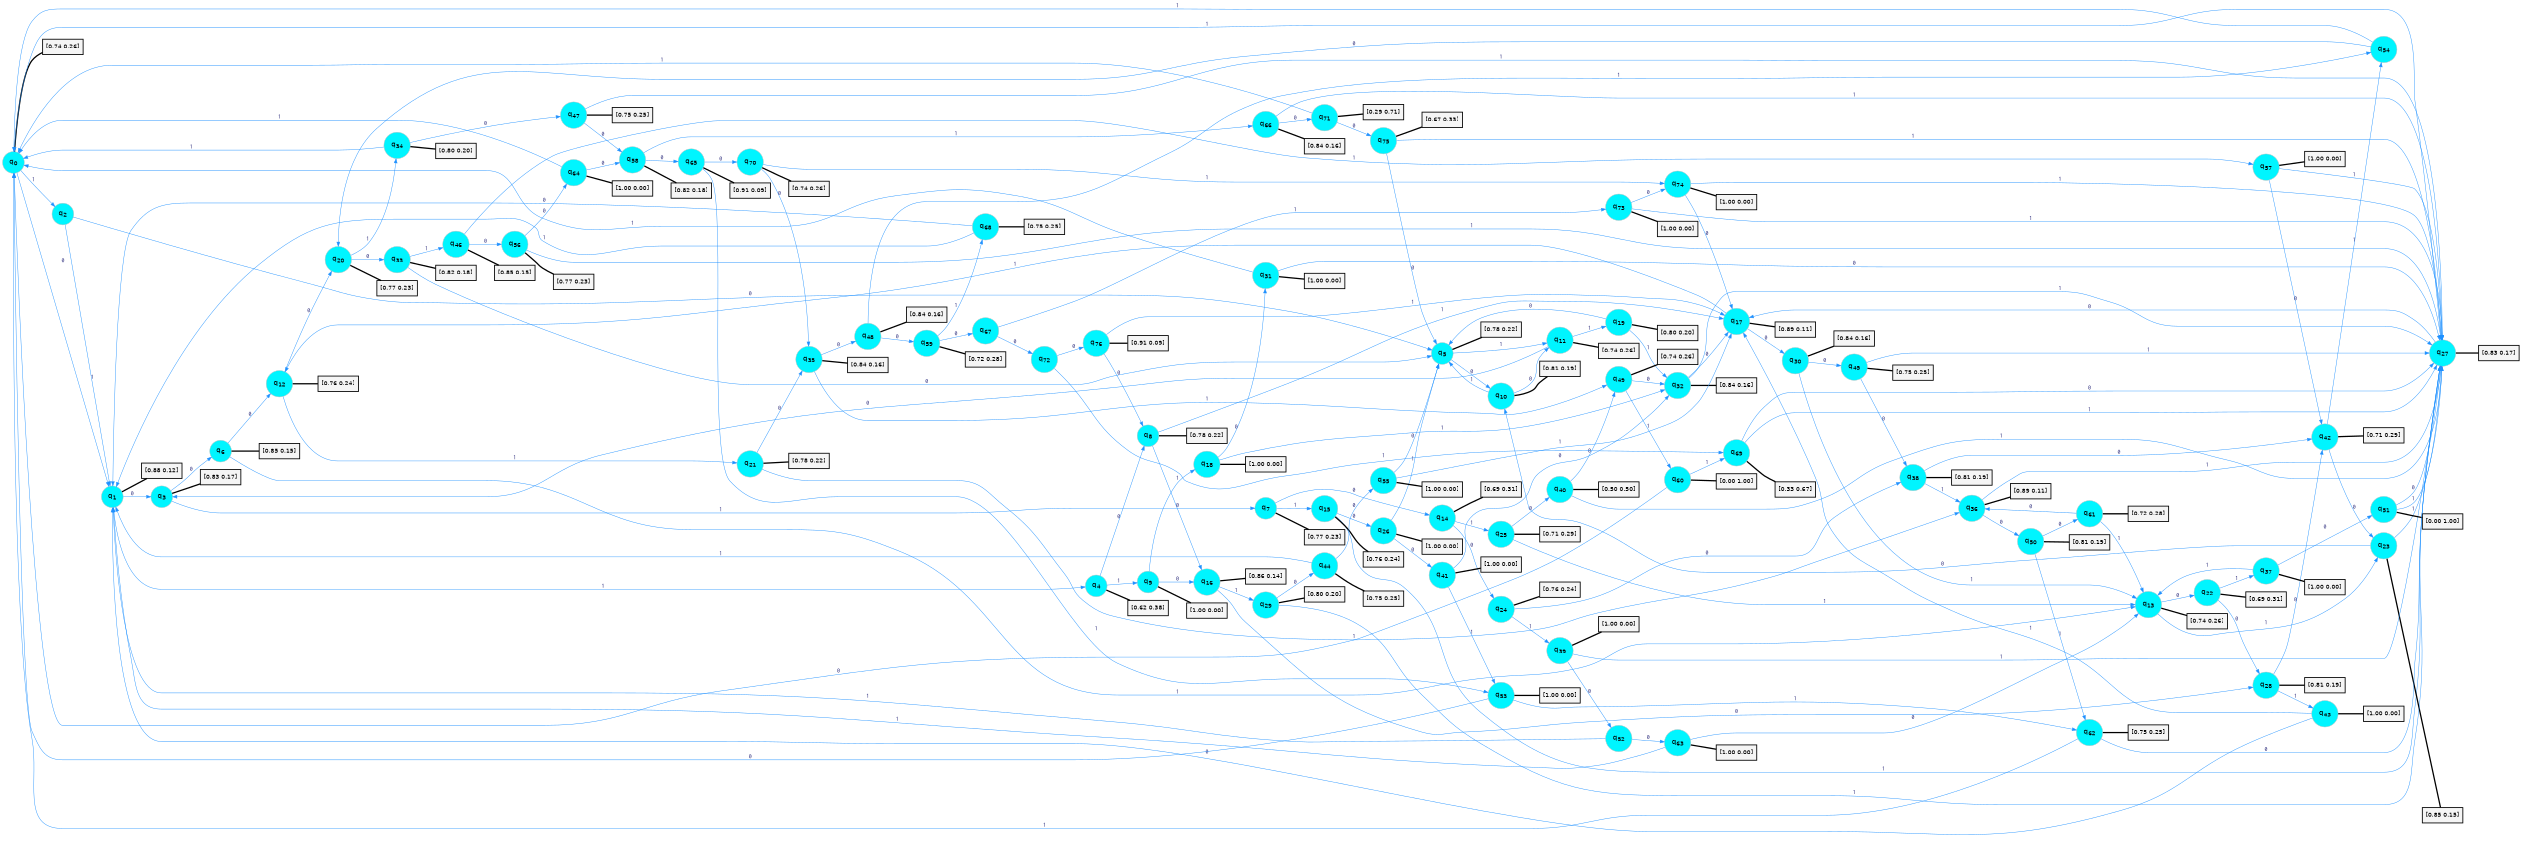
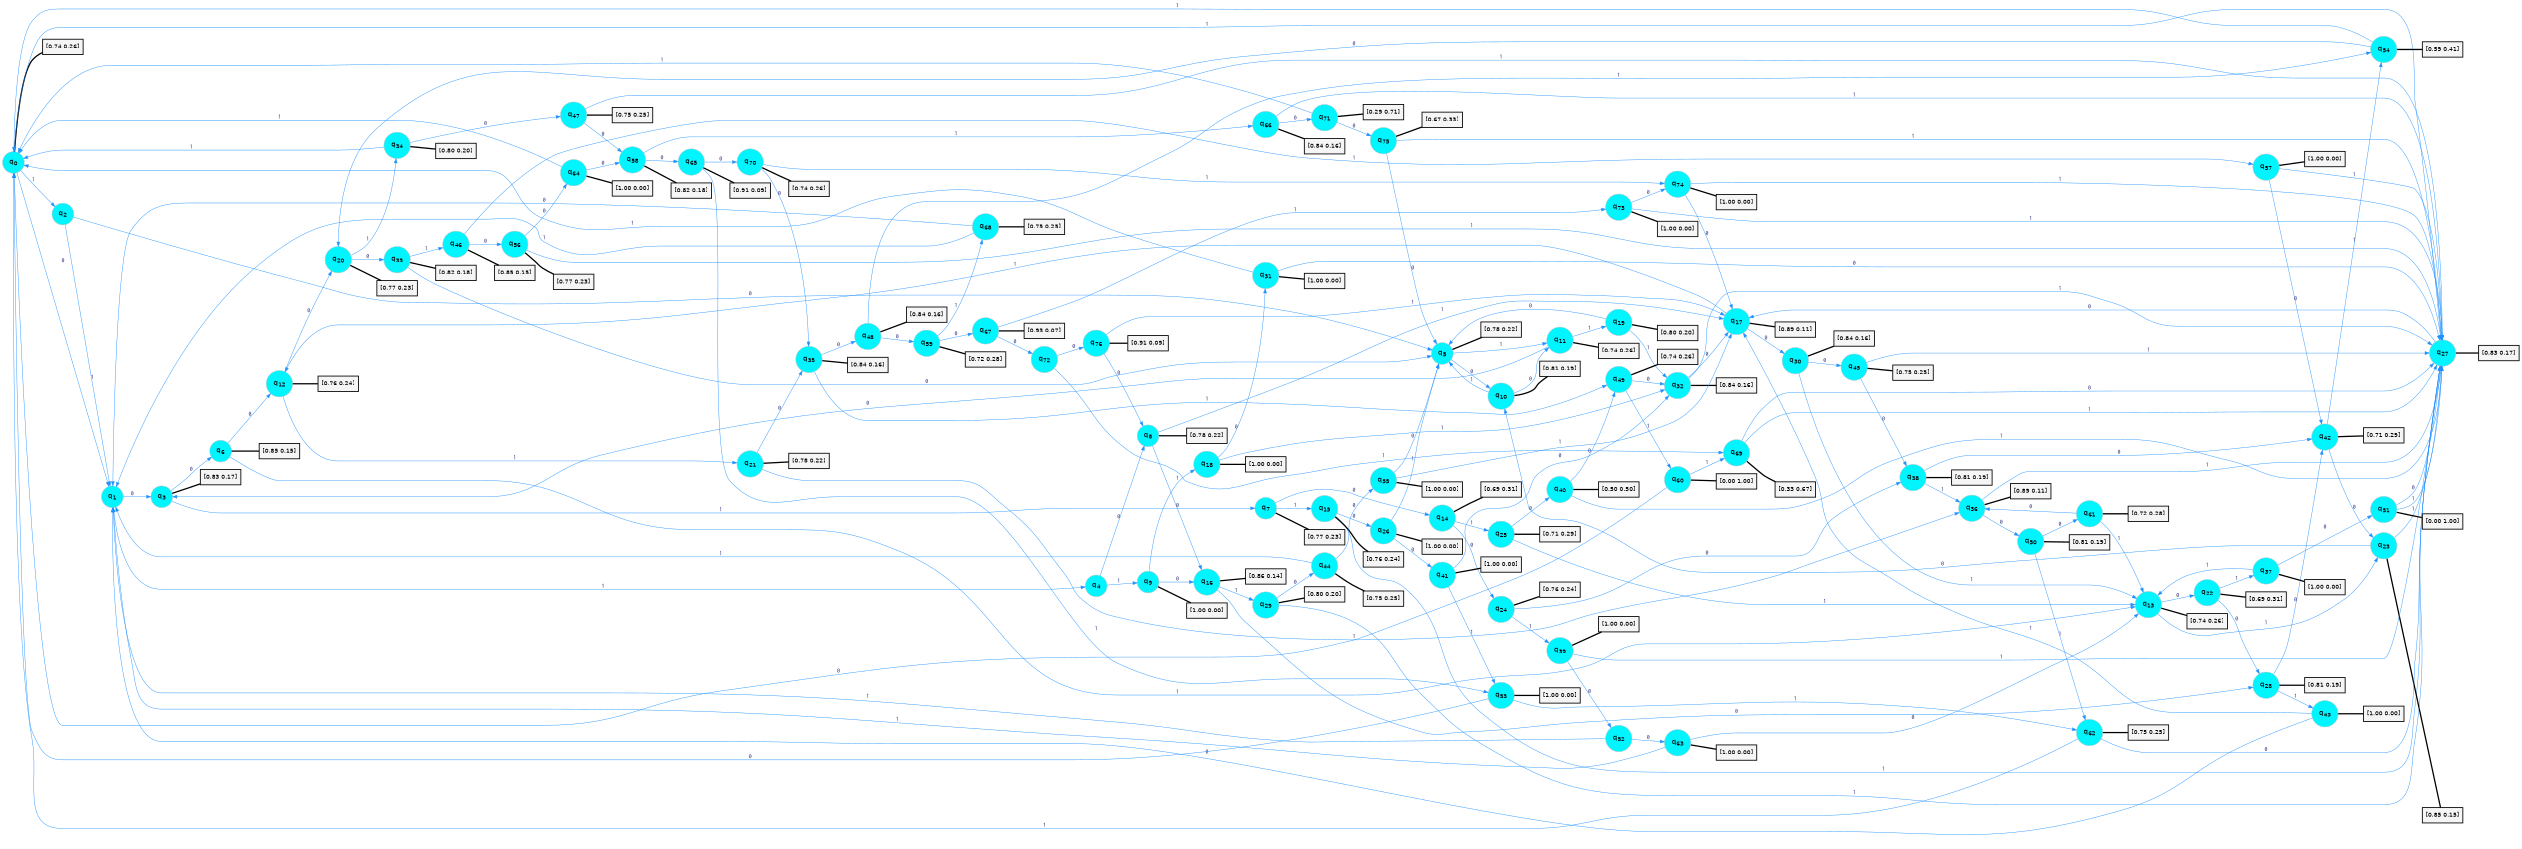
node "[0.59 0.41]": added
node "[0.93 0.07]": added
node "[0.88 0.12]": removed
node "[0.62 0.38]": removed
